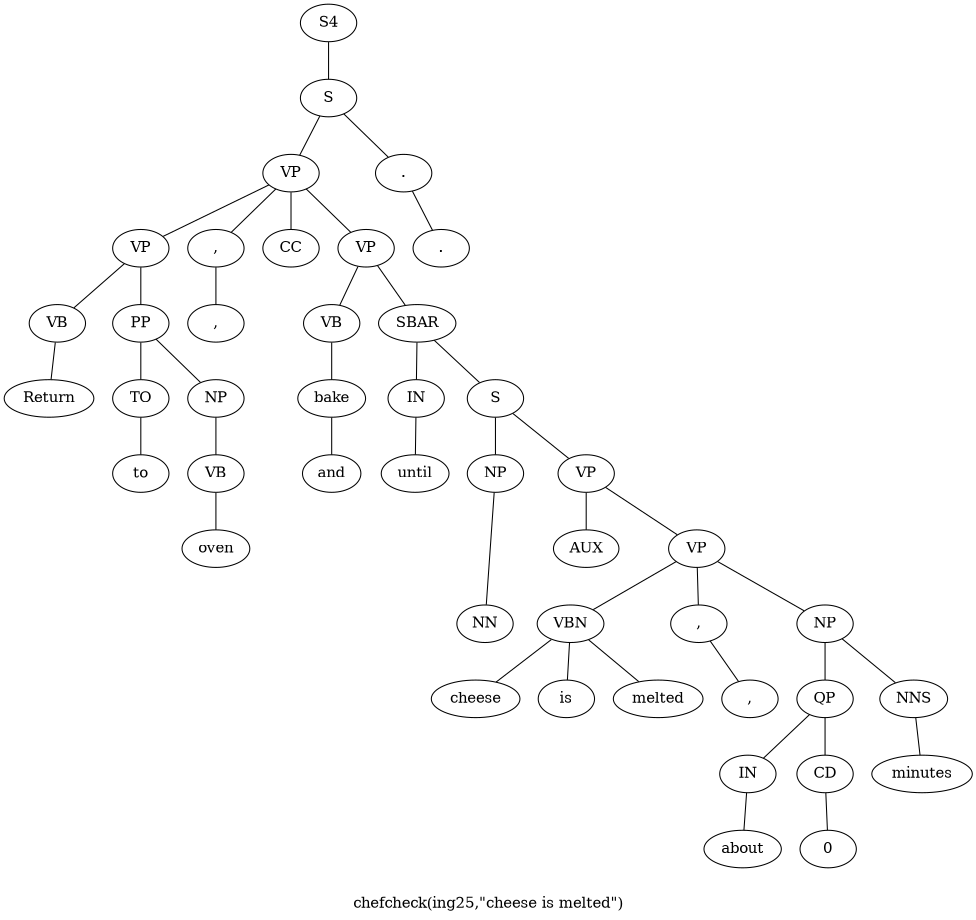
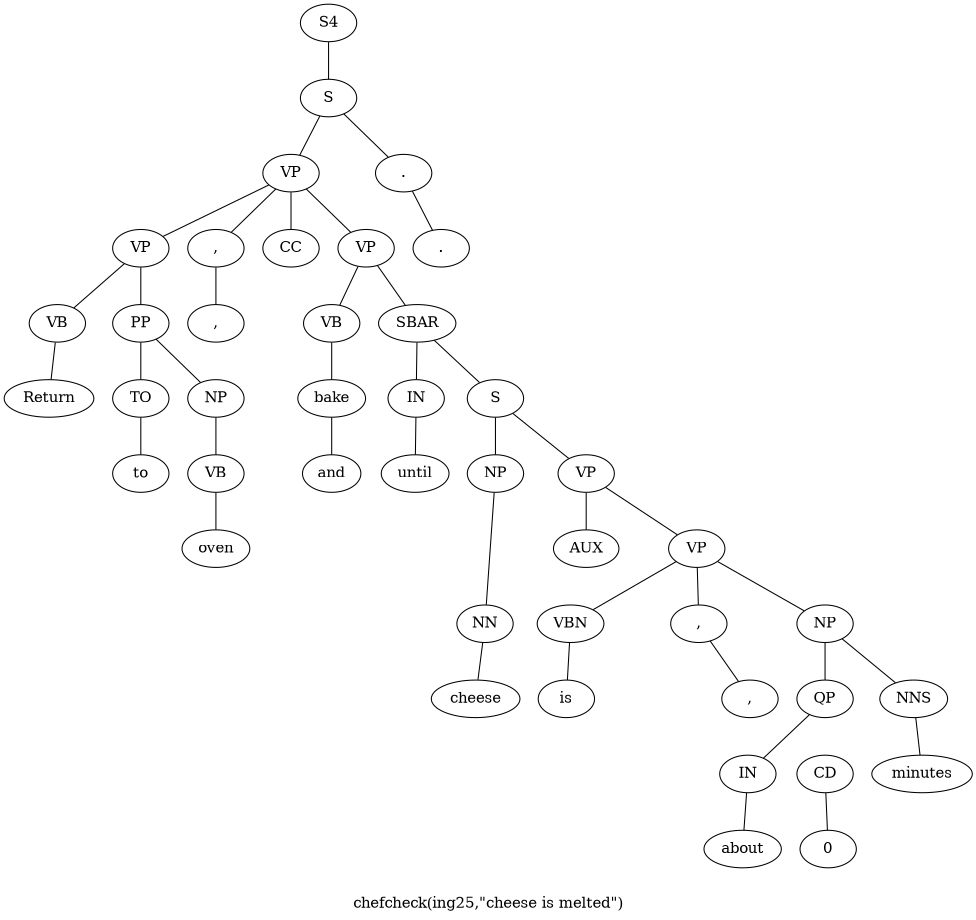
edge "VBN" -- "cheese": now "NN" -- "cheese"
node "melted": removed
edge "QP" -- "CD": removed
